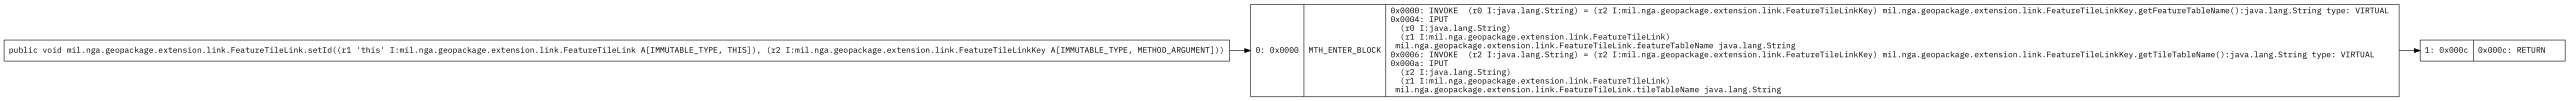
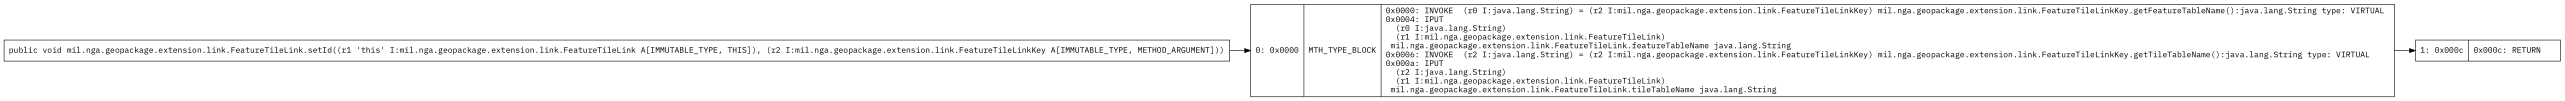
node "0: 0x0000": text "MTH_ENTER_BLOCK" -> "MTH_TYPE_BLOCK"
